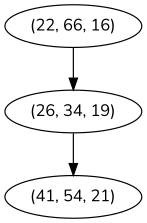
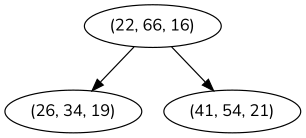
edge "(26, 34, 19)" -> "(41, 54, 21)": now "(22, 66, 16)" -> "(41, 54, 21)"
